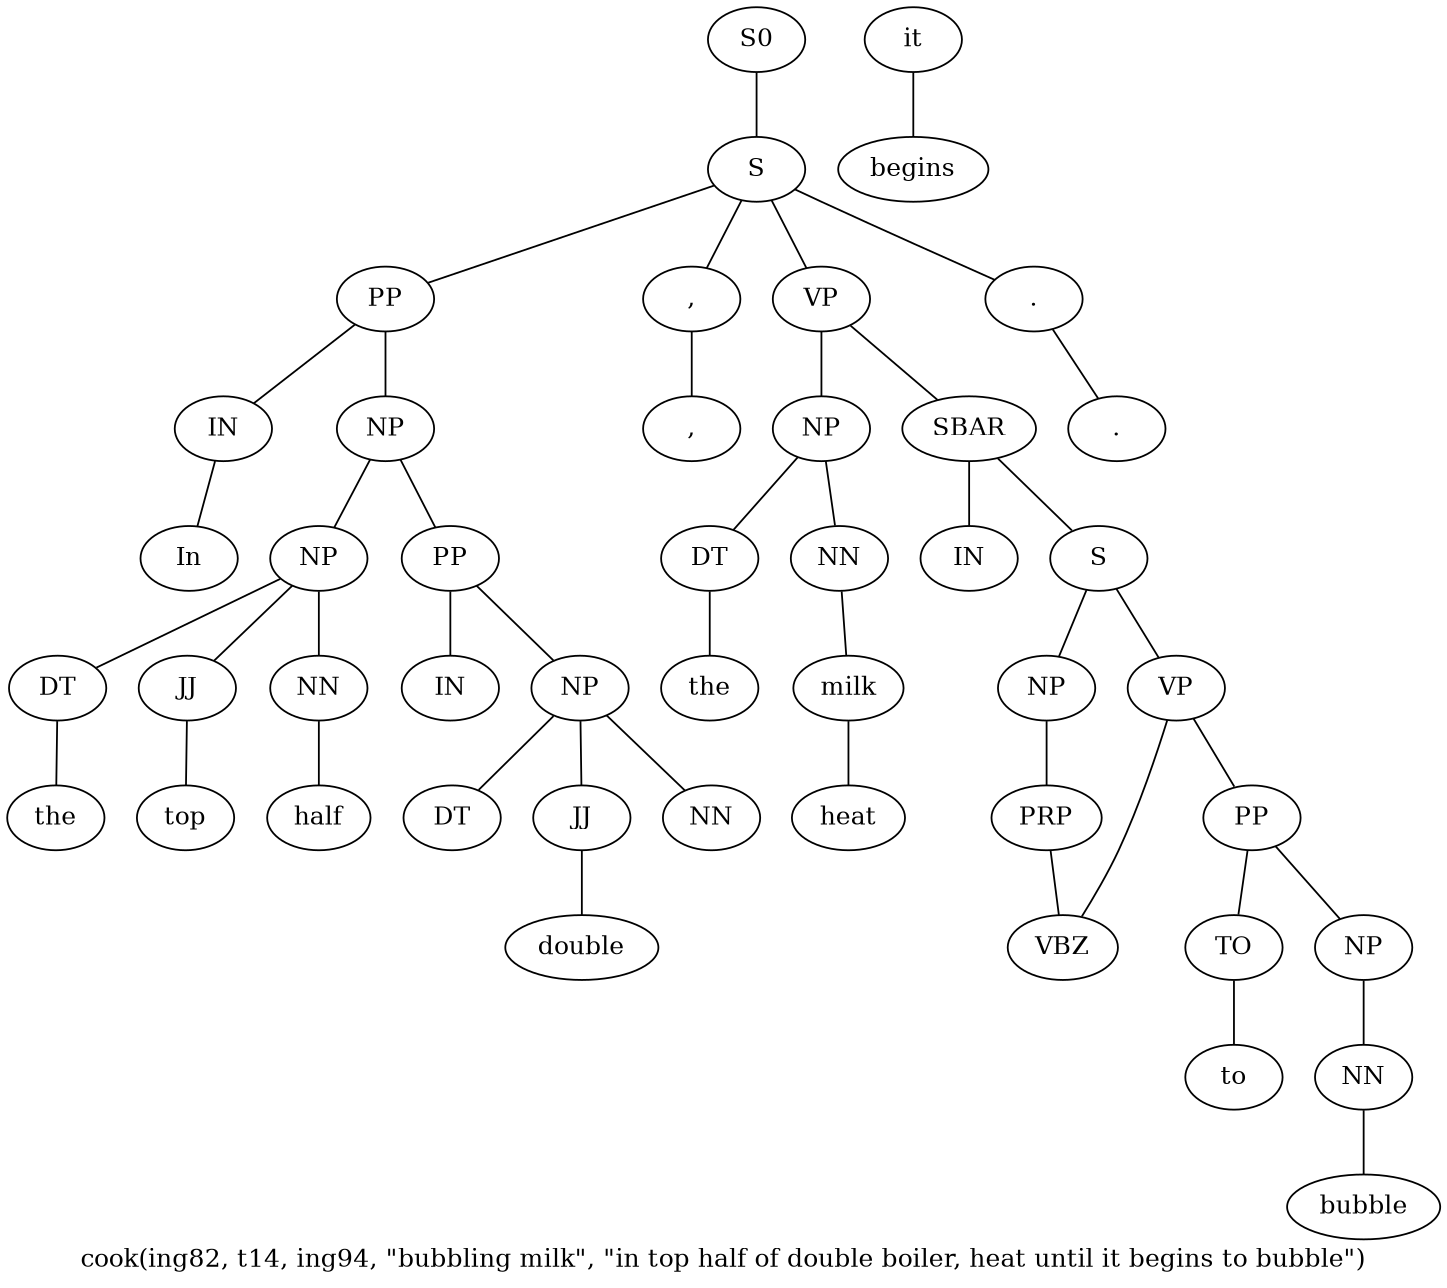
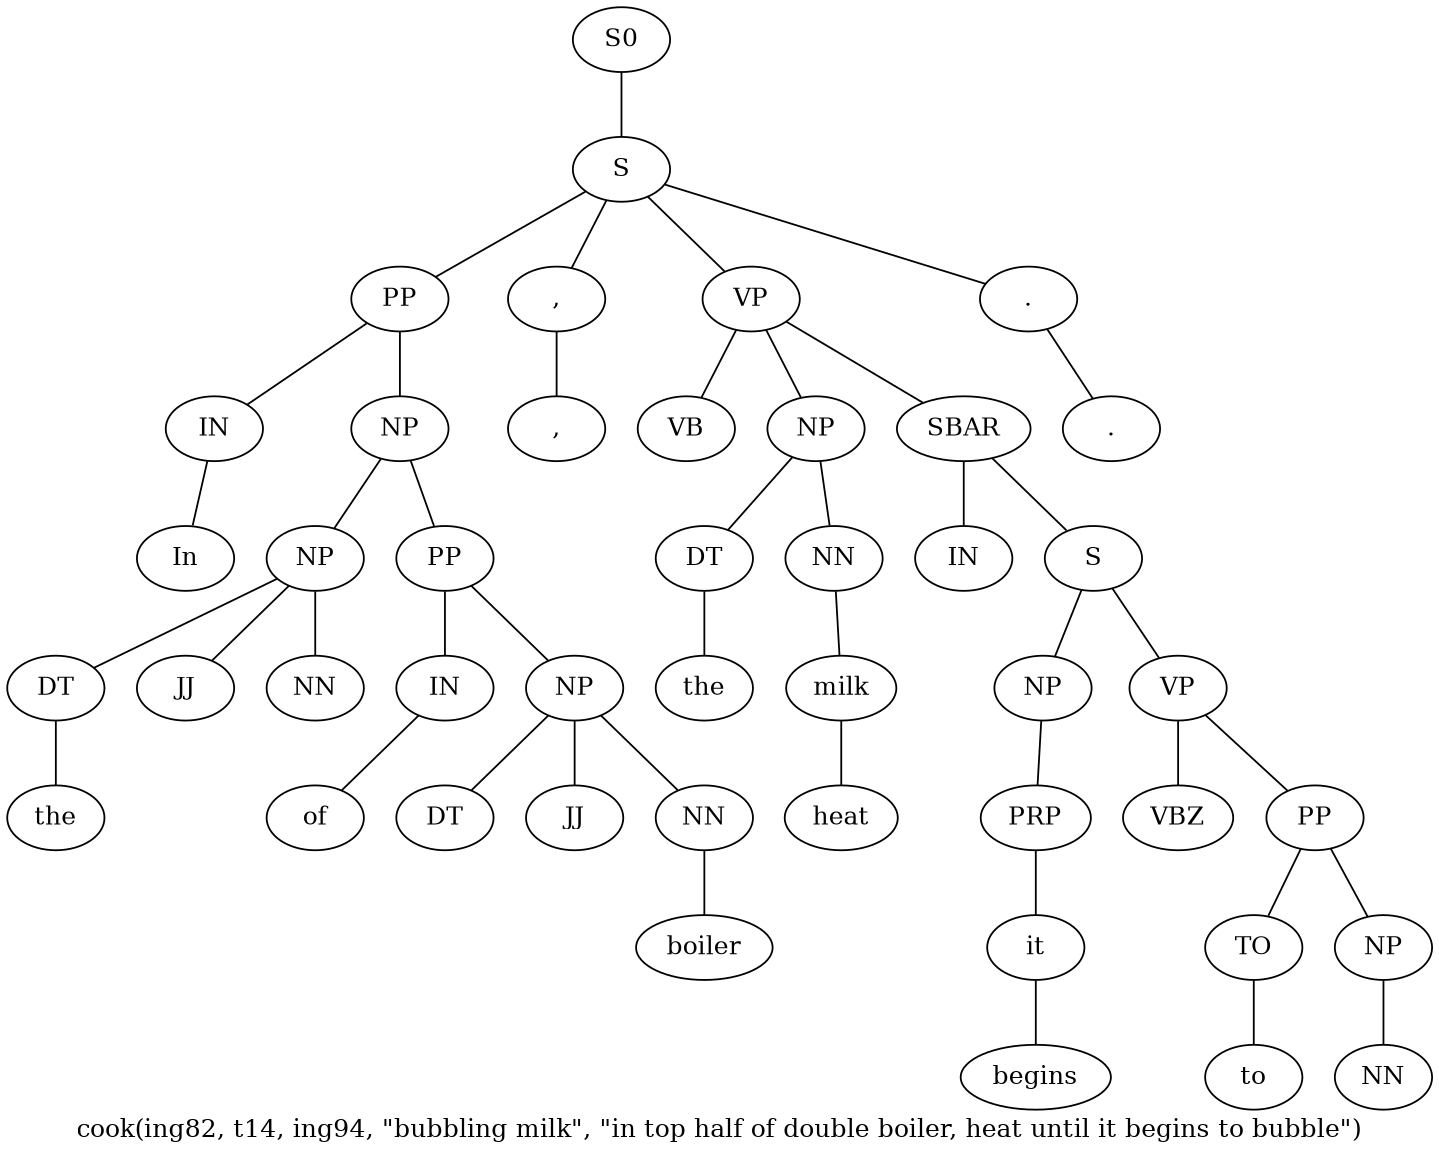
node "VB": added
node "top": removed
node "of": added
node "half": removed
edge "PRP" -- "VBZ": now "PRP" -- "it"
node "double": removed
node "boiler": added
node "bubble": removed
